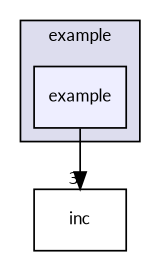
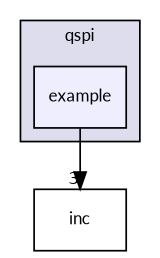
cluster "example": label "example" -> "qspi"
